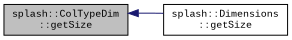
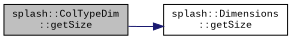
edge "splash::Dimensions ::getSize" -> "splash::ColTypeDim ::getSize": reversed
